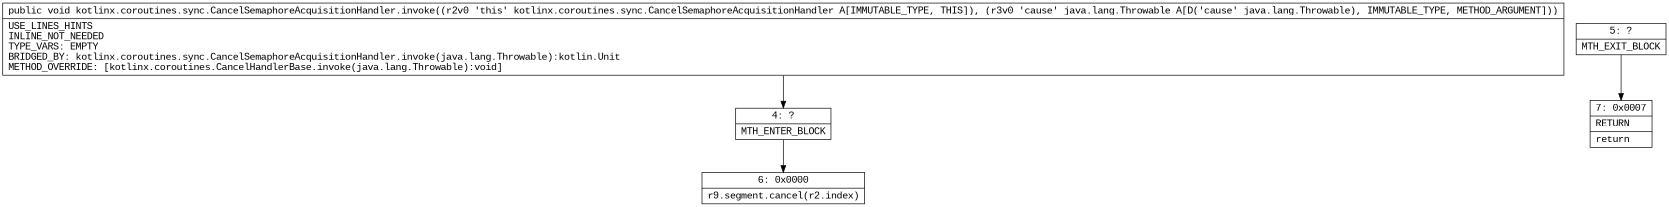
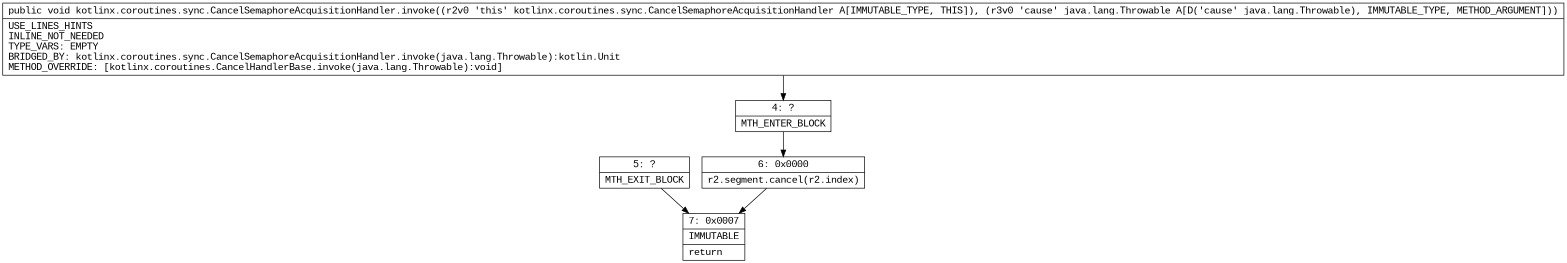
node "7: 0x0007": text "RETURN" -> "IMMUTABLE"
node "6: 0x0000": text "r9.segment.cancel(r2.index)" -> "r2.segment.cancel(r2.index)"
edge "6: 0x0000" -> "7: 0x0007": added
